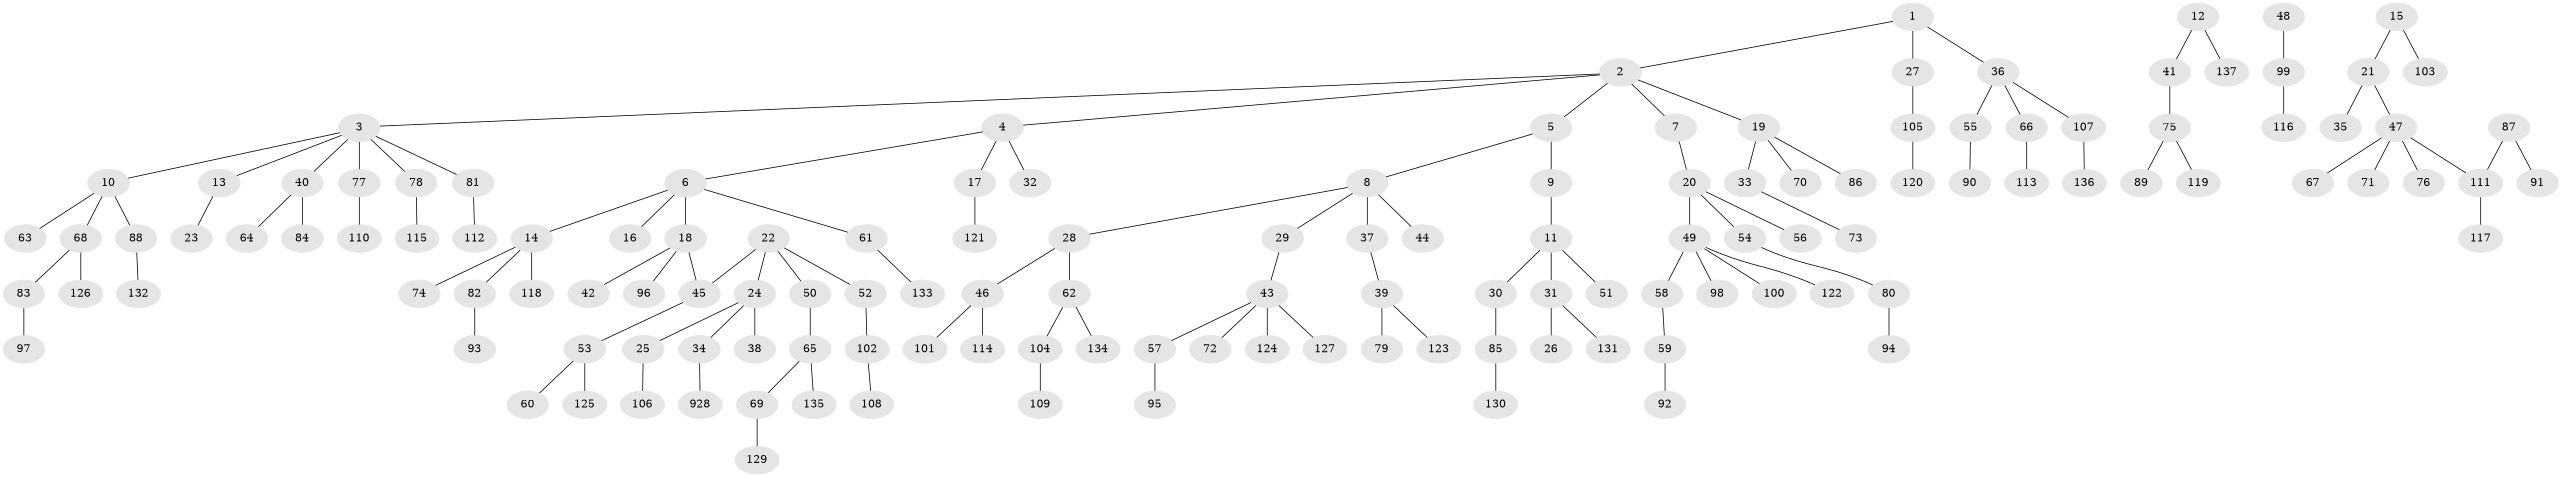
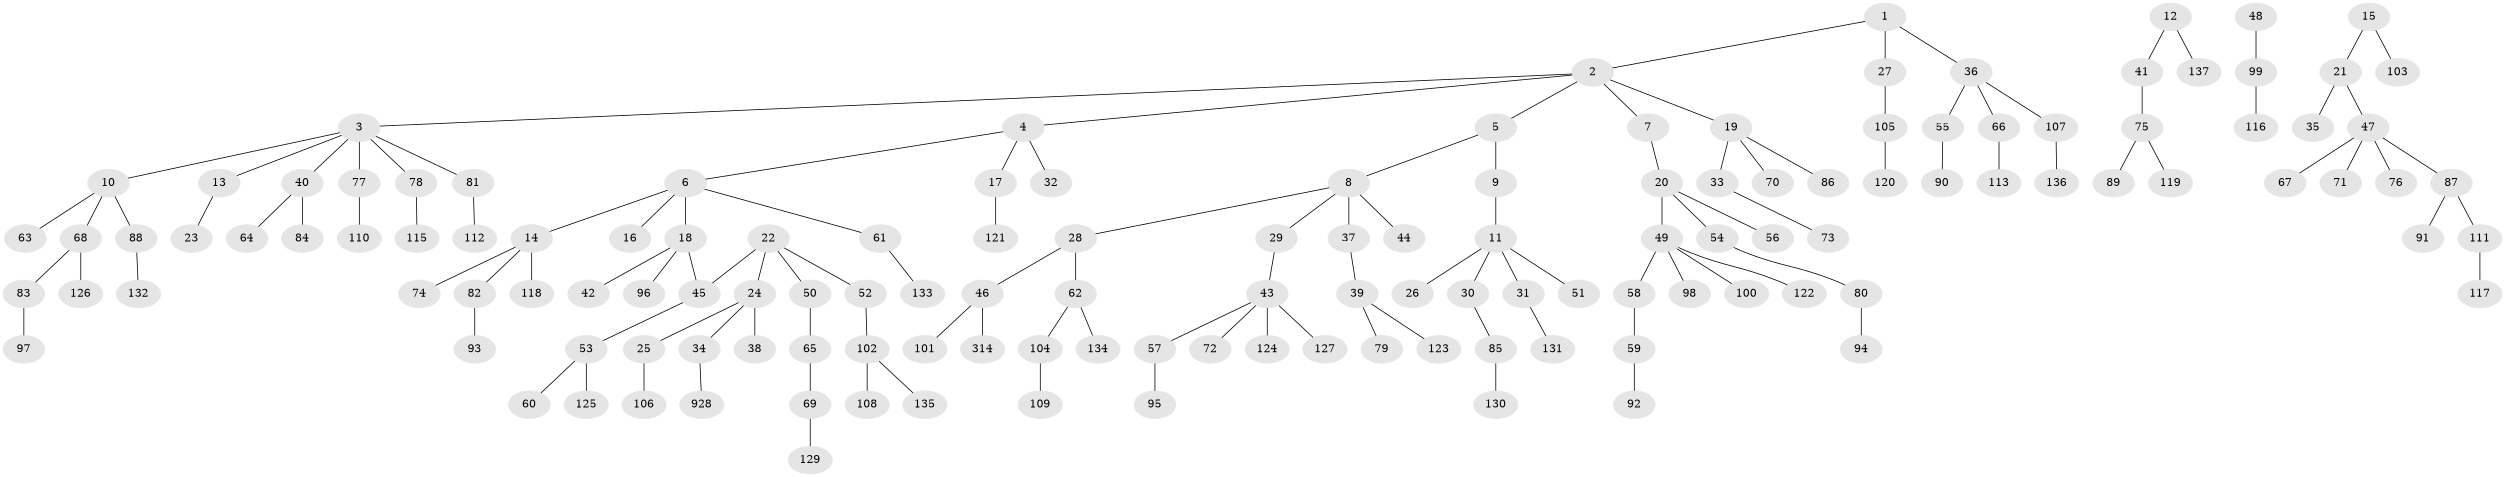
edge "47" -- "111": now "47" -- "87"
edge "31" -- "26": now "11" -- "26"
node "114": label "114" -> "314"
edge "65" -- "135": now "102" -- "135"
